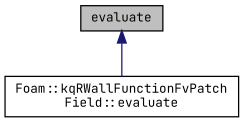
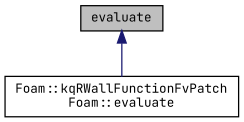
node "Foam::kqRWallFunctionFvPatch Field::evaluate": label "Foam::kqRWallFunctionFvPatch Field::evaluate" -> "Foam::kqRWallFunctionFvPatch Foam::evaluate"
